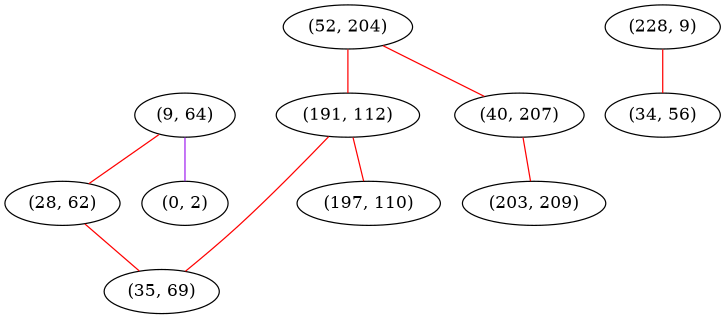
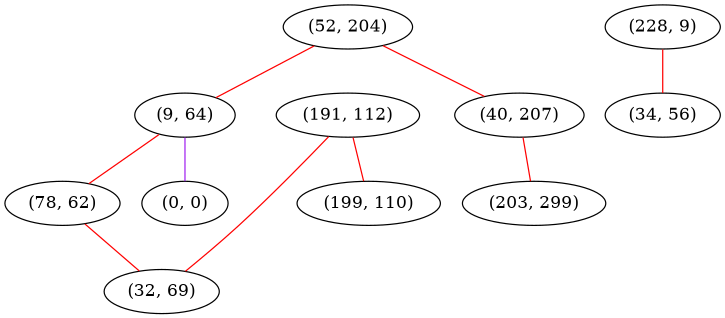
edge "(52, 204)" -- "(191, 112)": now "(52, 204)" -- "(9, 64)"
node "(28, 62)": label "(28, 62)" -> "(78, 62)"
node "(0, 2)": label "(0, 2)" -> "(0, 0)"
node "(197, 110)": label "(197, 110)" -> "(199, 110)"
node "(203, 209)": label "(203, 209)" -> "(203, 299)"
node "(35, 69)": label "(35, 69)" -> "(32, 69)"
